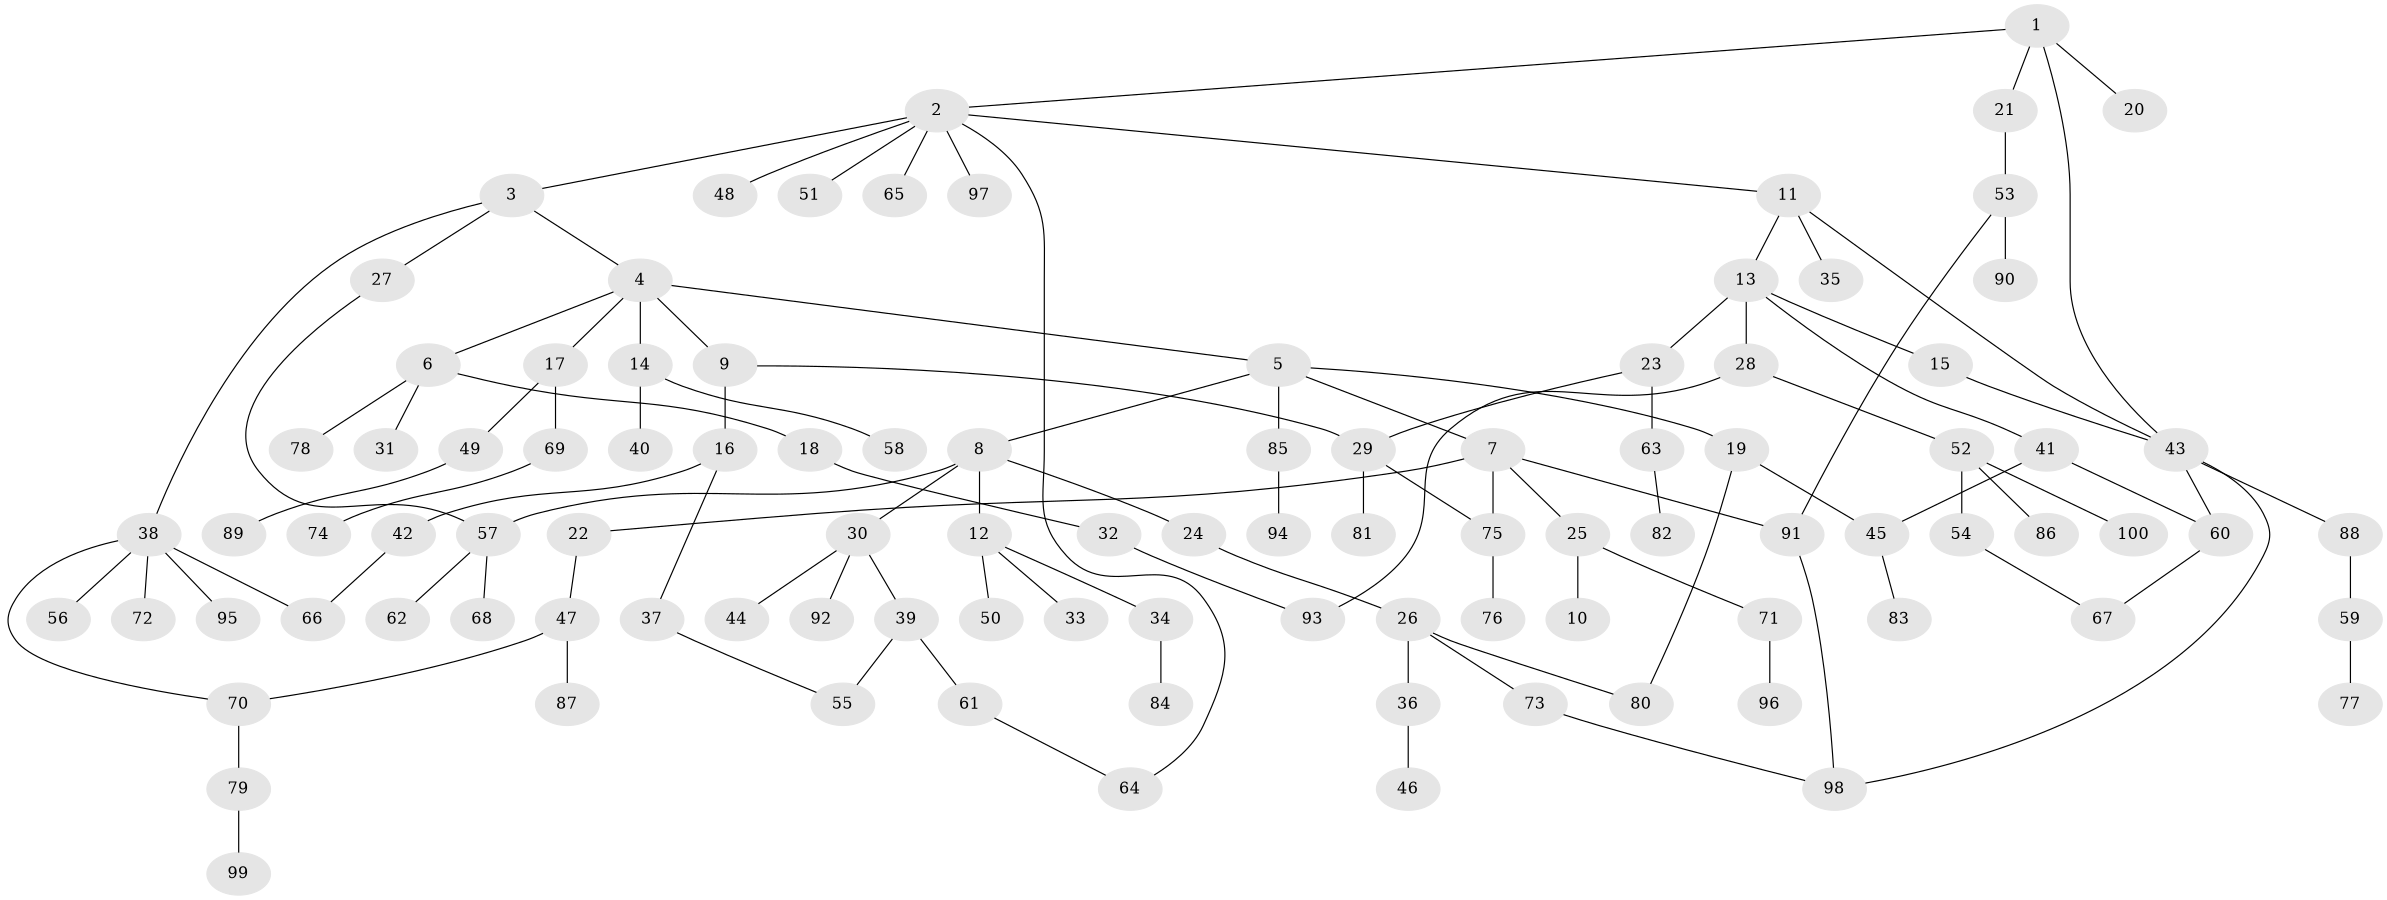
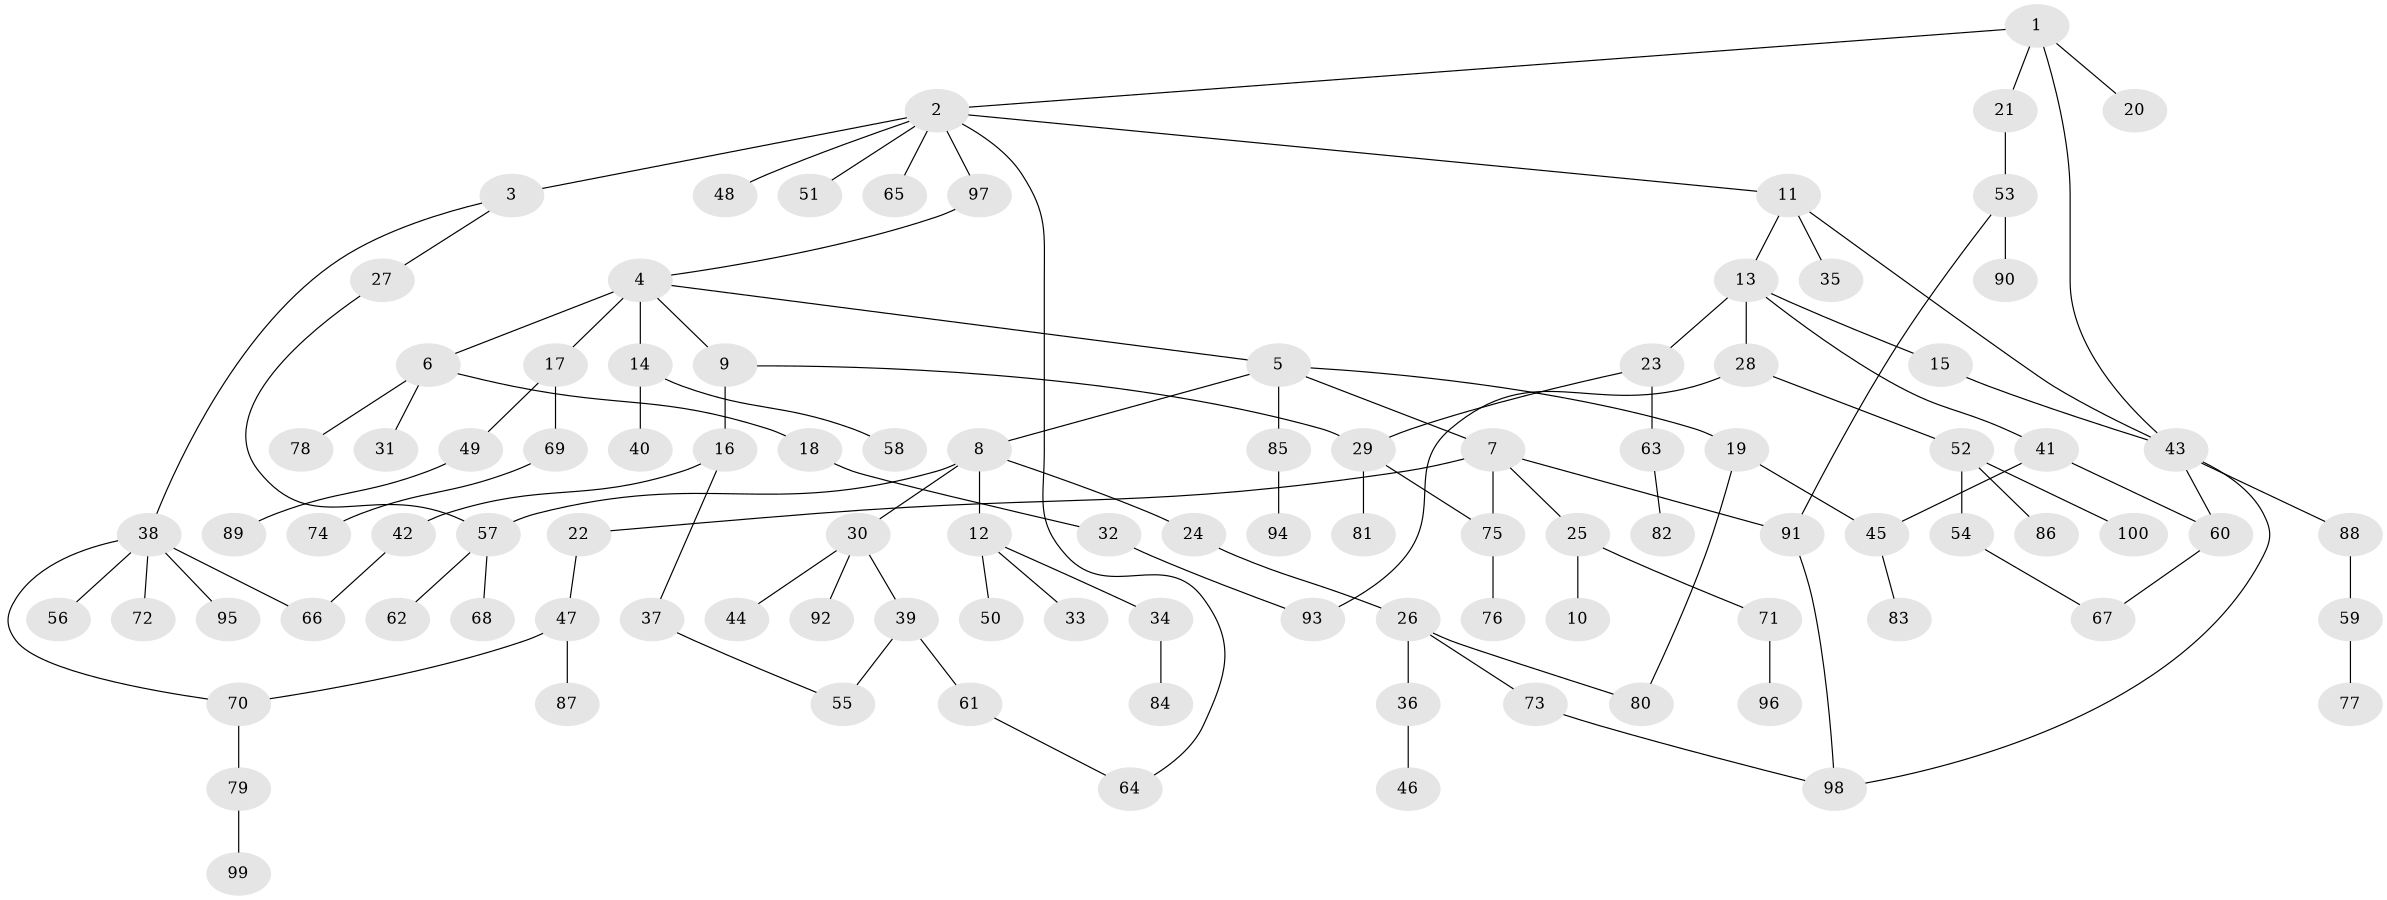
edge "3" -- "4": now "97" -- "4"
